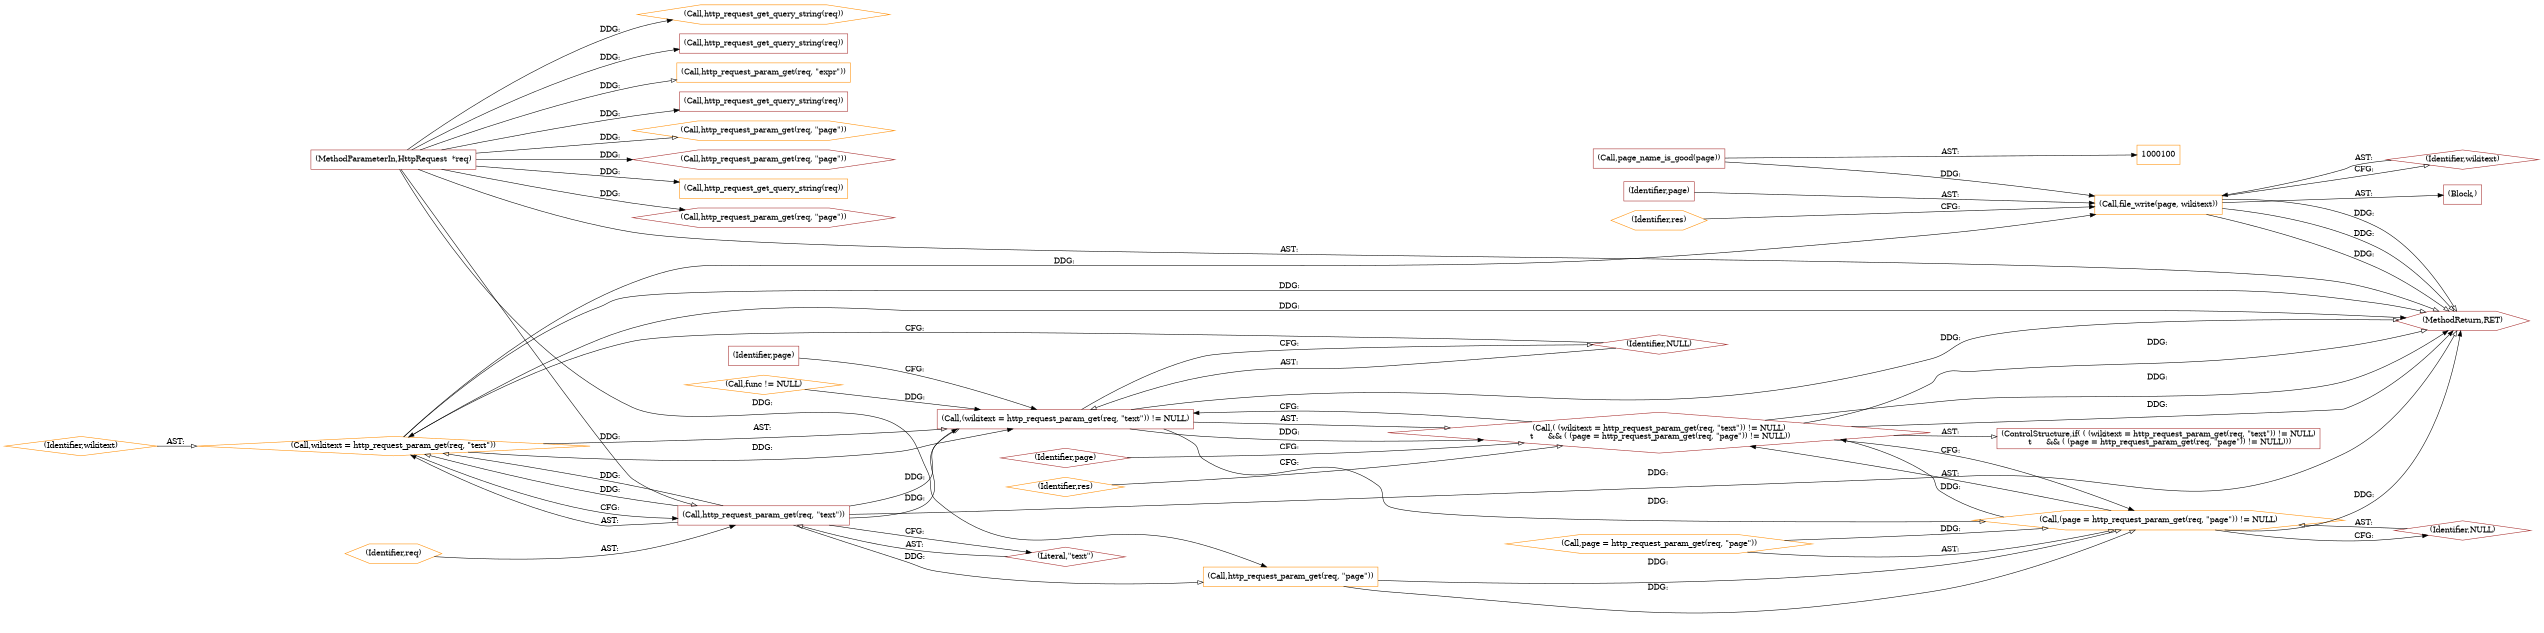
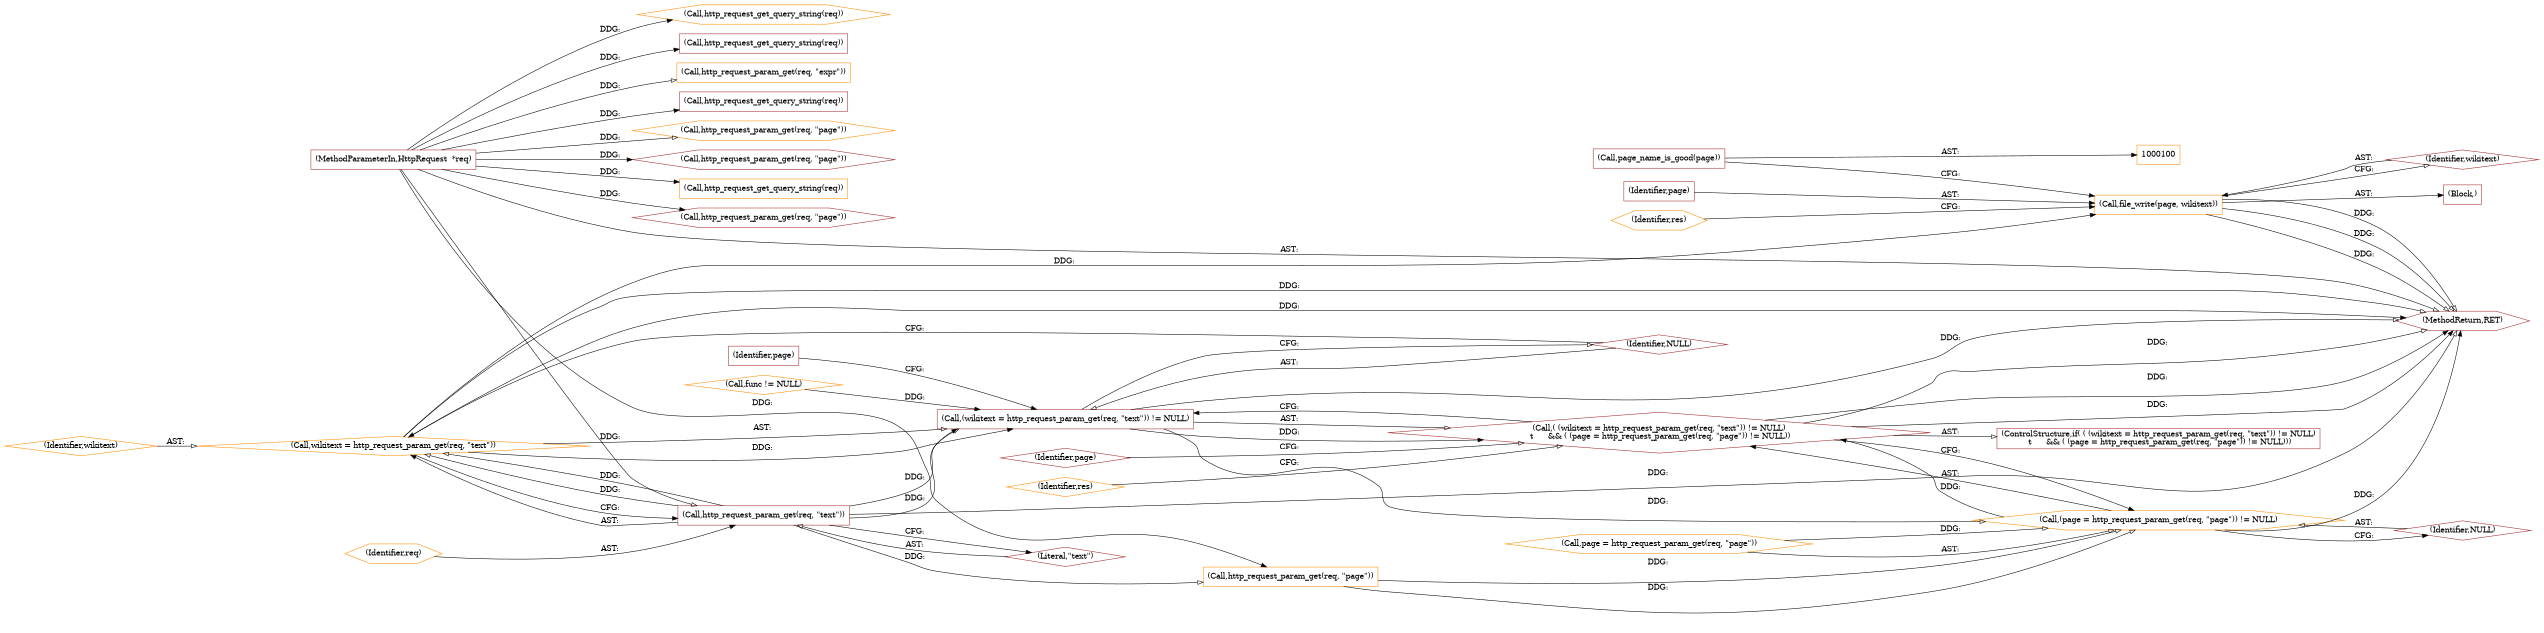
edge "(Call,page_name_is_good(page))" -> "(Call,file_write(page, wikitext))": label "DDG: " -> "CFG: "
